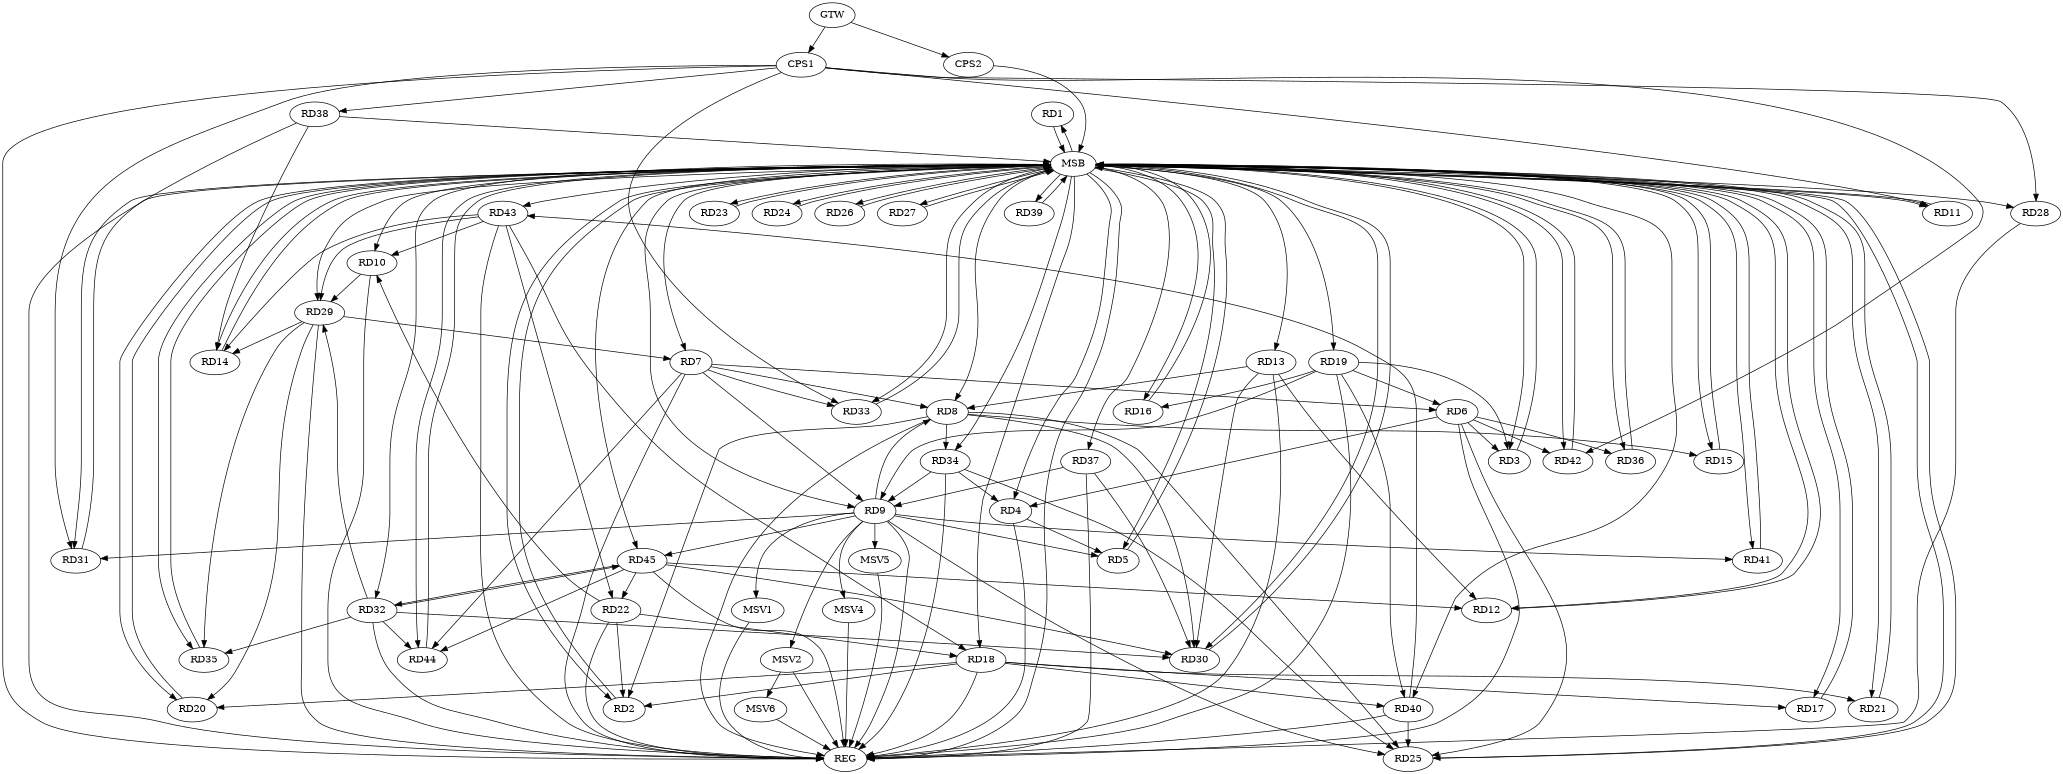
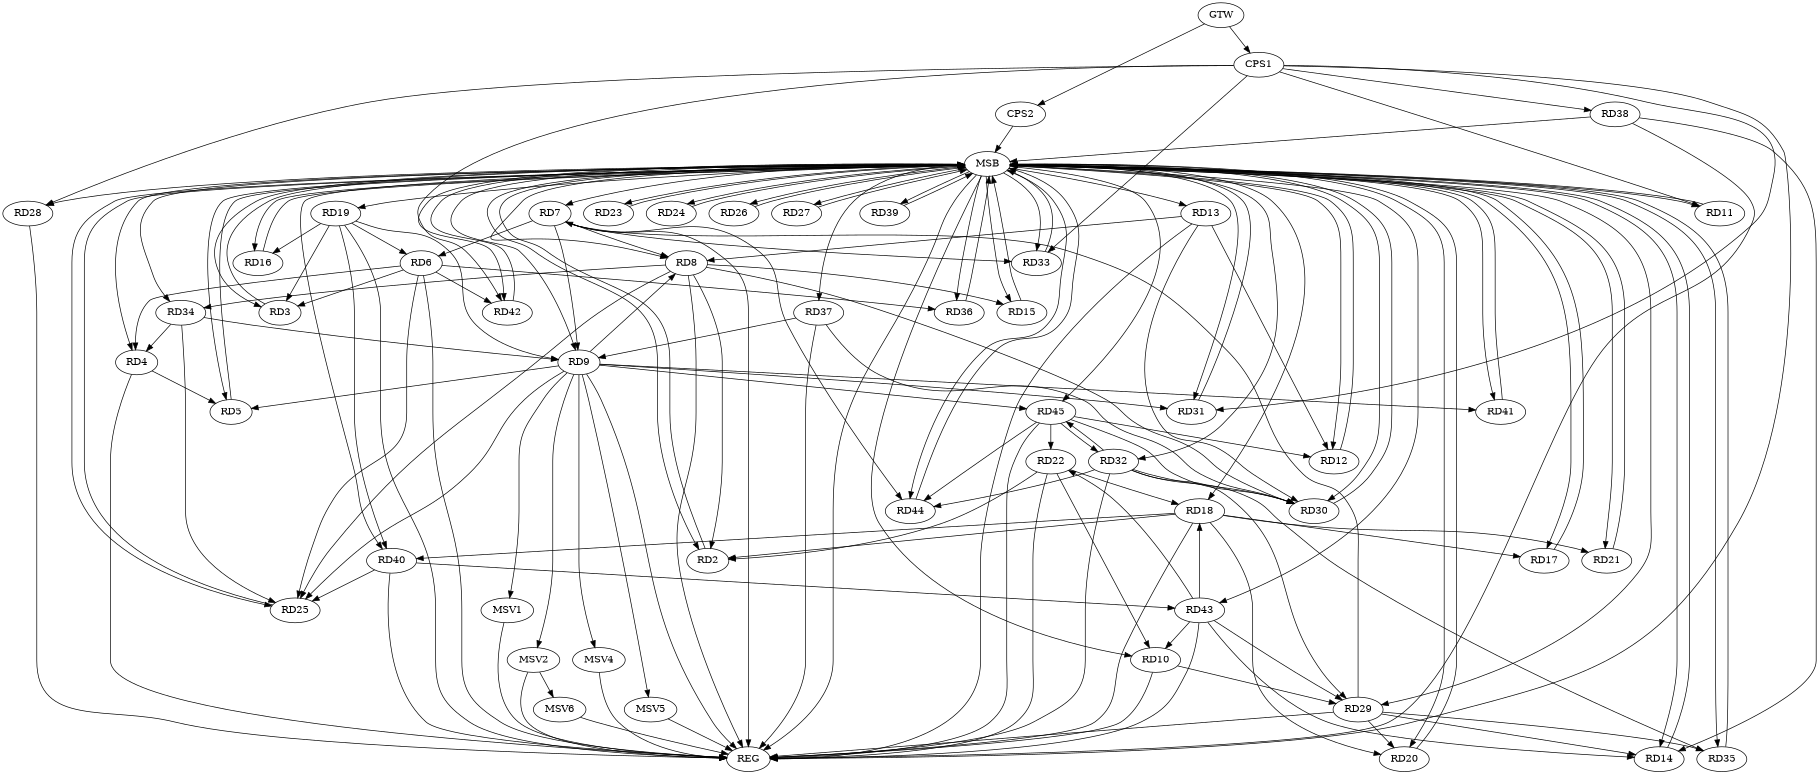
node "RD1": removed
edge "RD34" -> "REG": removed
